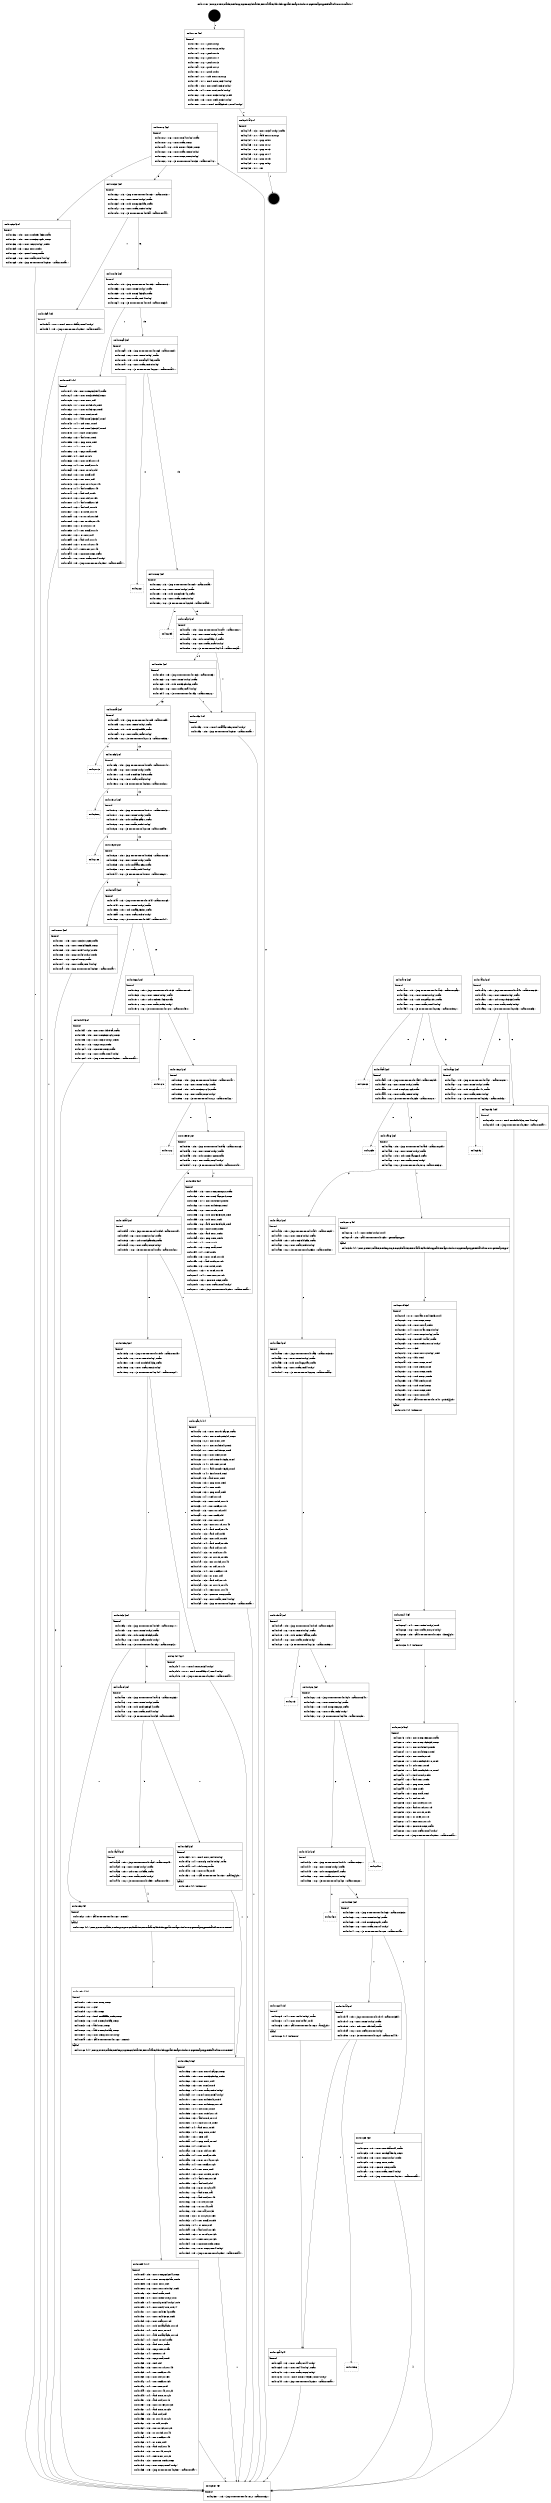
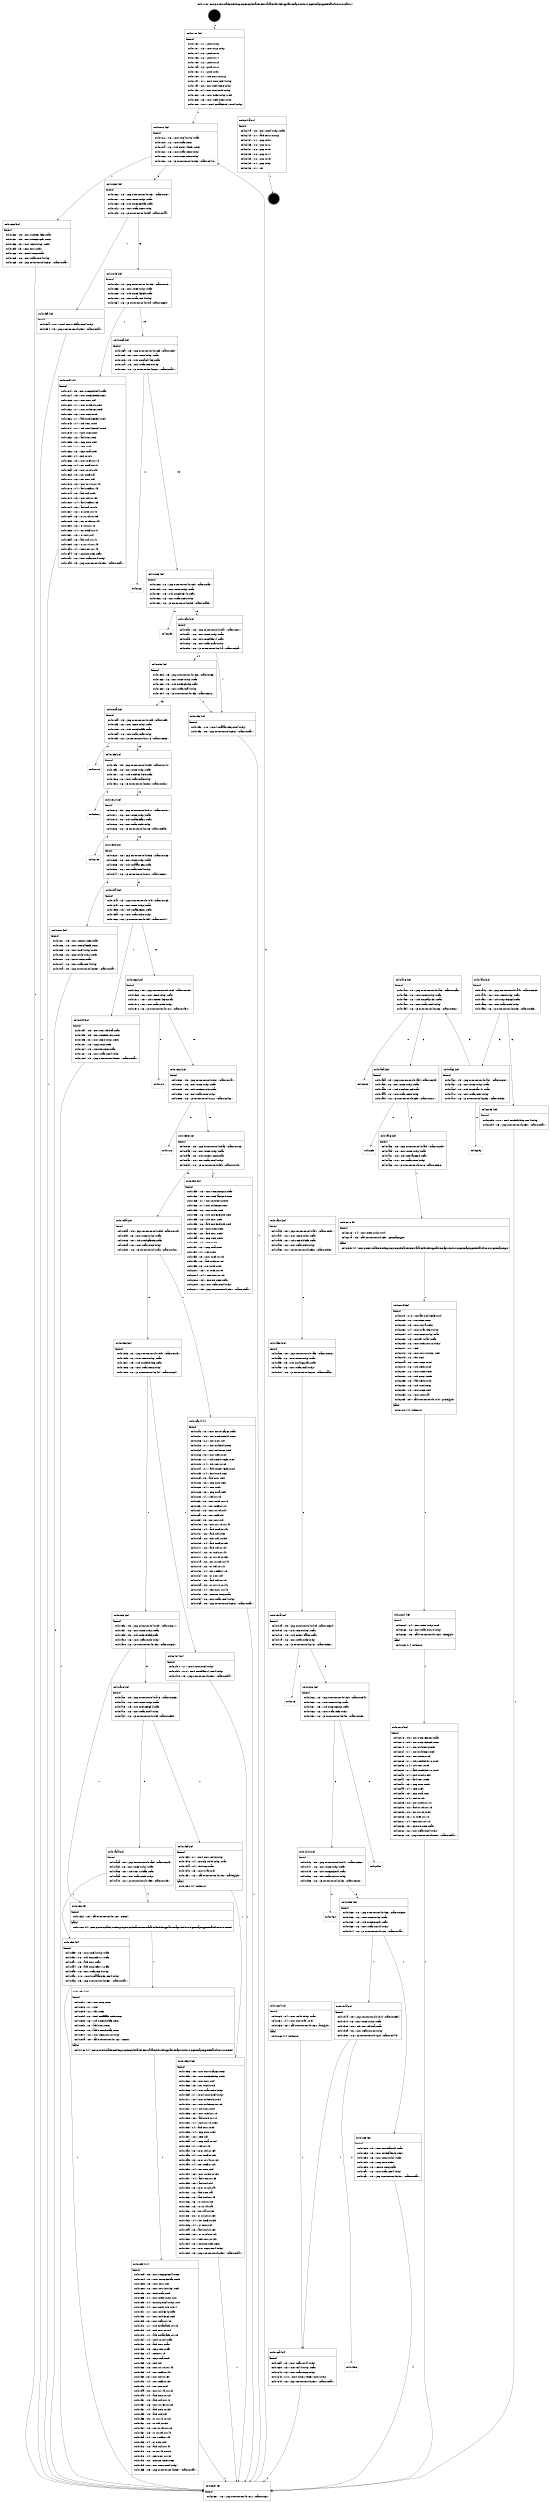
edge "0x4017e0 [50]" -> "0x40241a [21]": now "0x4017e0 [50]" -> "0x401812 [32]"
edge "0x401a7e [28]" -> "0x401a62 [28]": reversed
edge "0x401ab6 [28]" -> "0x401ad2 [28]": removed, label "2"
node "0x401f99 [34]": added
